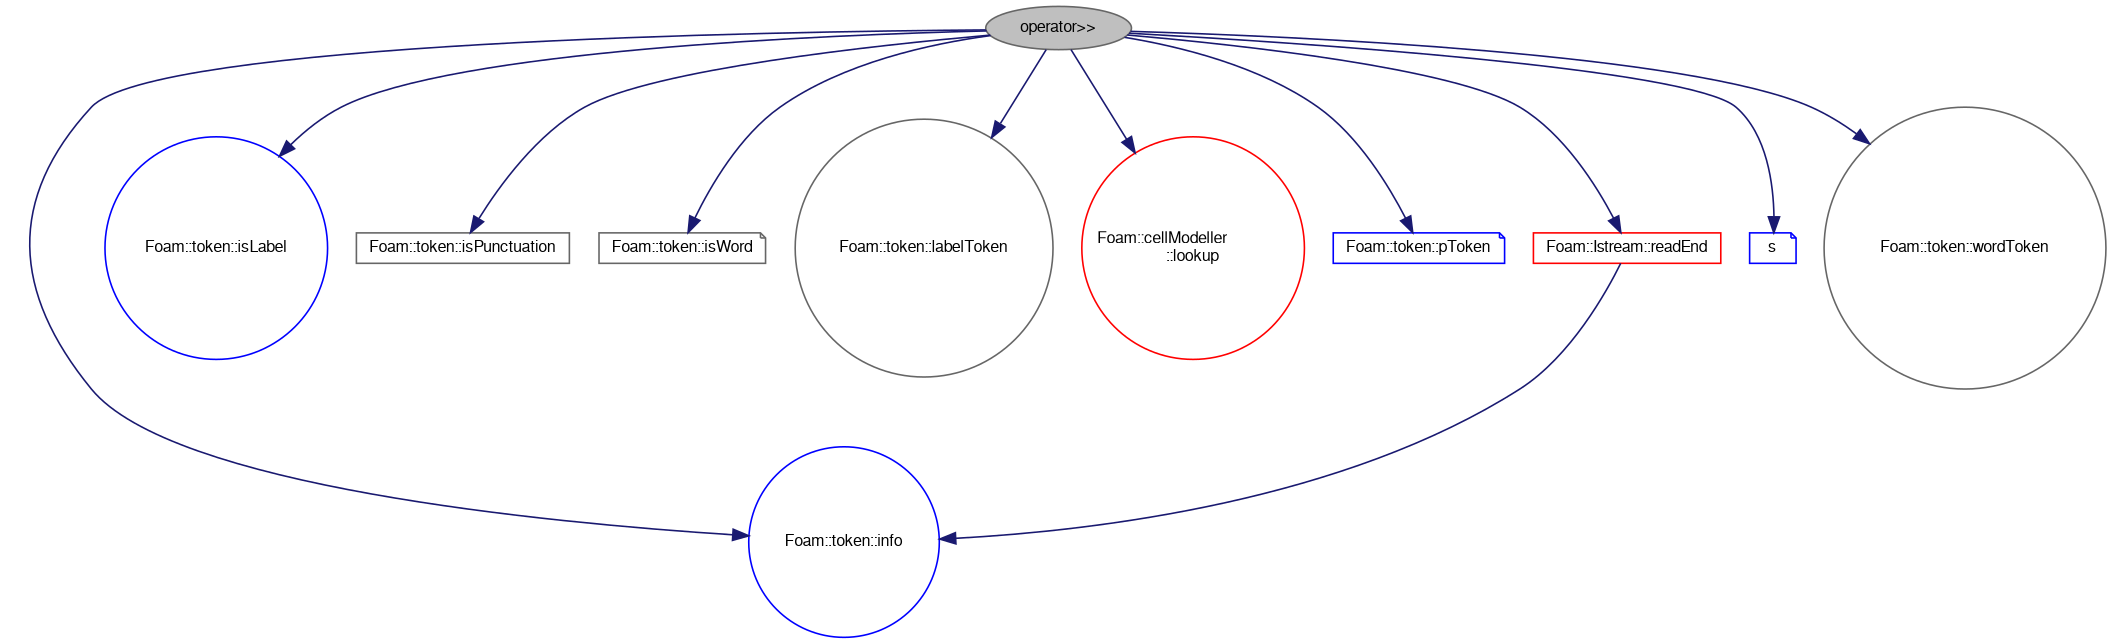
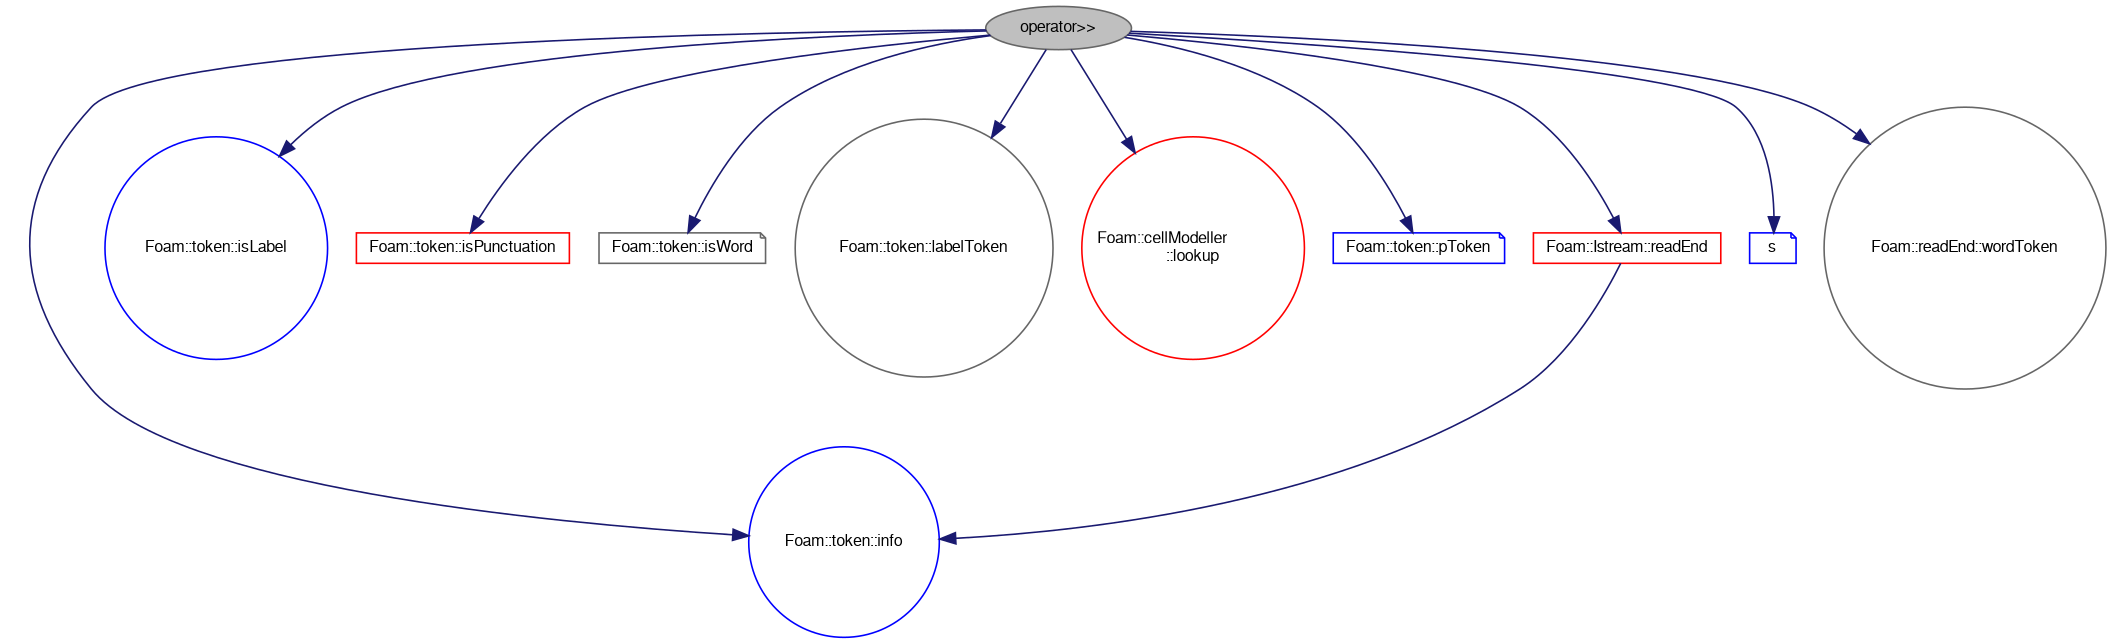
node "Foam::token::isPunctuation": color gray40 -> red
node "Foam::token::wordToken": label "Foam::token::wordToken" -> "Foam::readEnd::wordToken"
